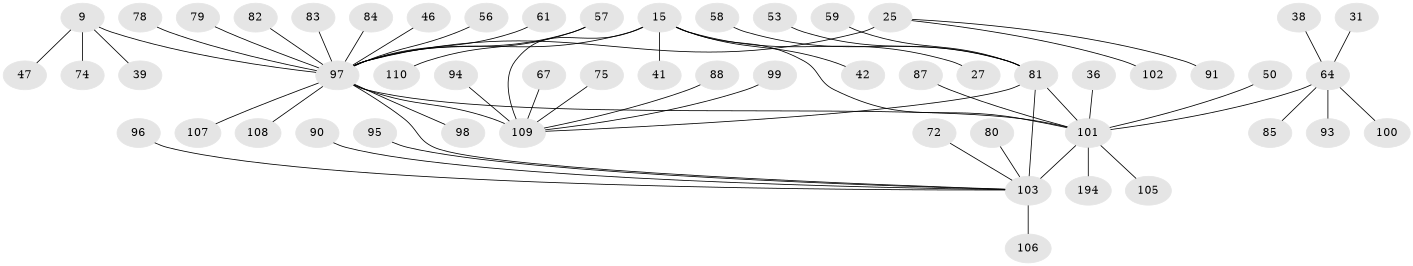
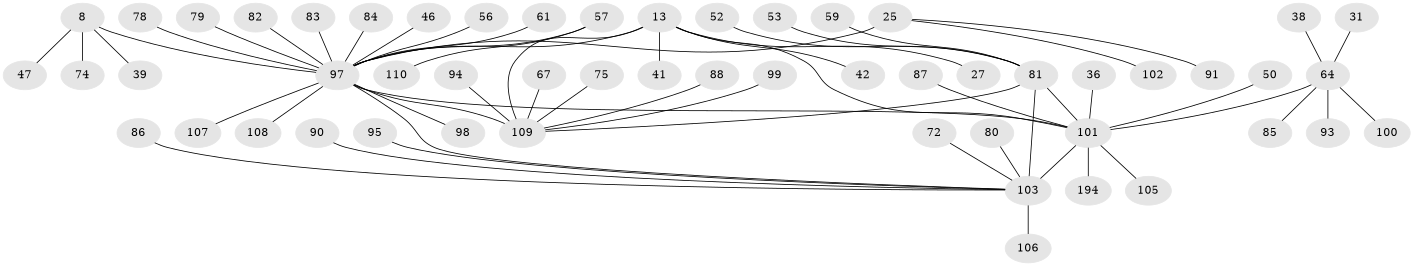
node "9": label "9" -> "8"
node "15": label "15" -> "13"
node "58": label "58" -> "52"
node "96": label "96" -> "86"
